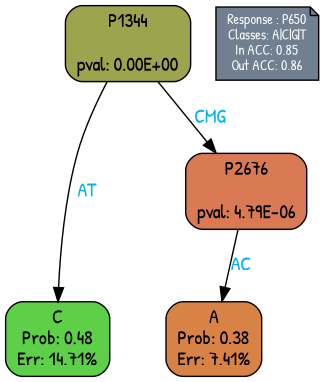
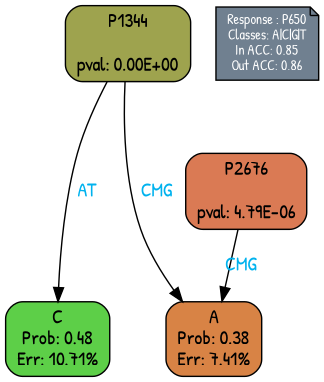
edge "P1344 pval: 0.00E+00" -> "P2676 pval: 4.79E-06": now "P1344 pval: 0.00E+00" -> "A Prob: 0.38 Err: 7.41%"
edge "P2676 pval: 4.79E-06" -> "A Prob: 0.38 Err: 7.41%": label "AC" -> "CMG"
node "C Prob: 0.48 Err: 14.71%": label "C Prob: 0.48 Err: 14.71%" -> "C Prob: 0.48 Err: 10.71%"
